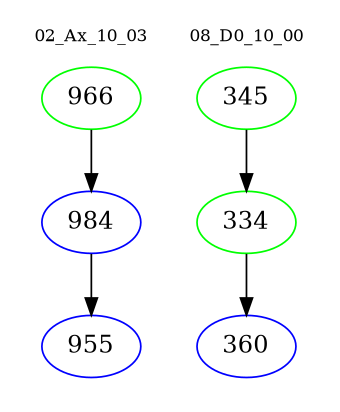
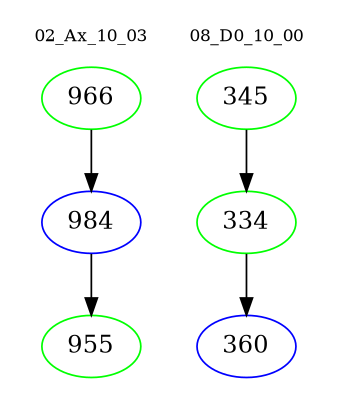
node "955": color blue -> green
